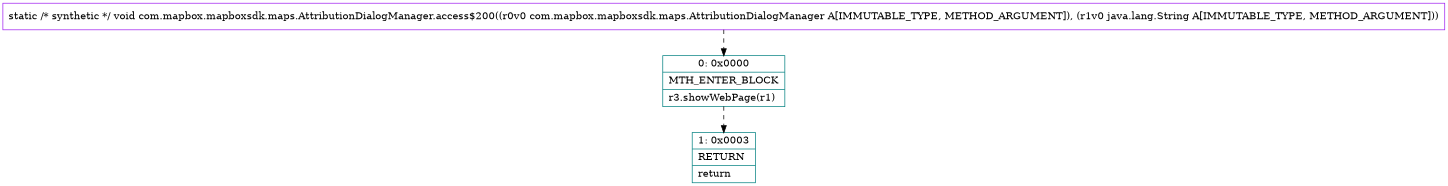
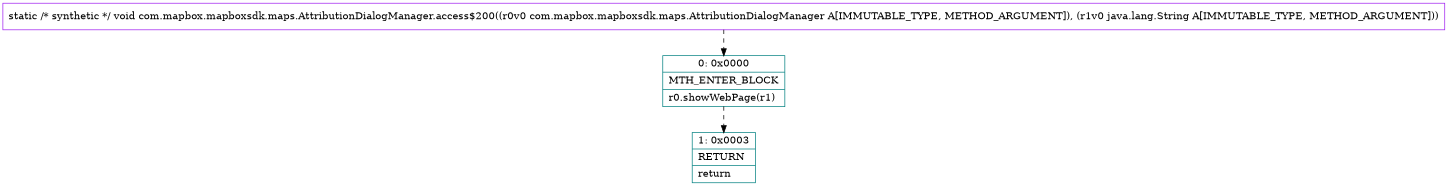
node "0: 0x0000": text "r3.showWebPage(r1)" -> "r0.showWebPage(r1)"
